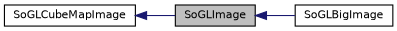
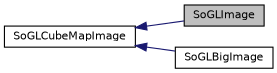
edge "SoGLBigImage" -> "SoGLImage": now "SoGLBigImage" -> "SoGLCubeMapImage"
